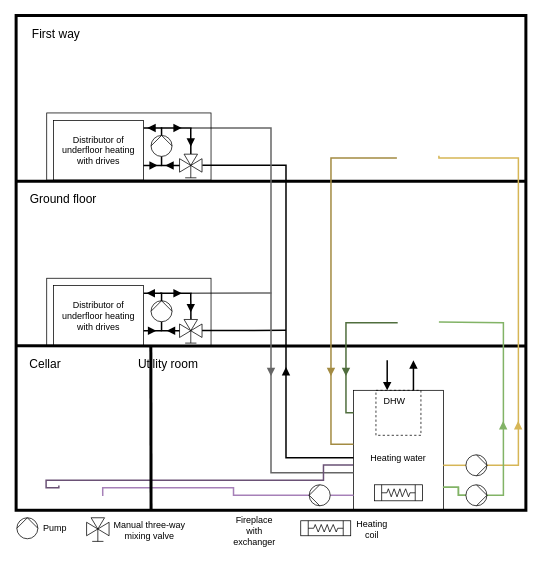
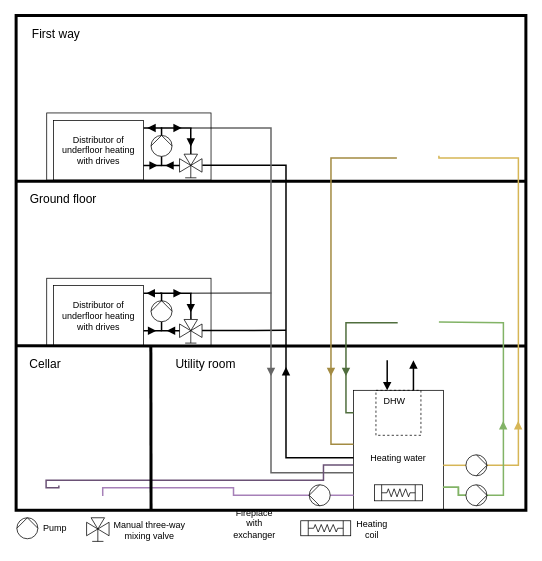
node "Utility room": moved (168, 364) -> (206, 364)
node "Fireplace with exchanger": moved (255, 531) -> (255, 524)
